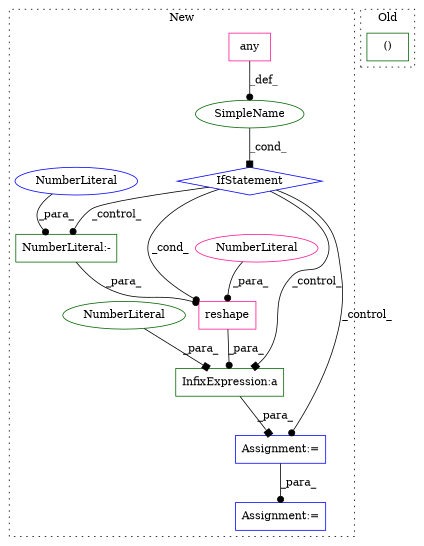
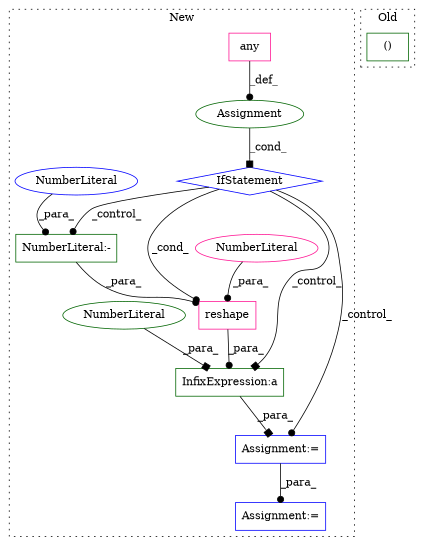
node "SimpleName": label "SimpleName" -> "Assignment"
